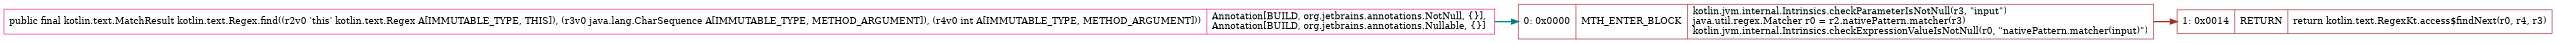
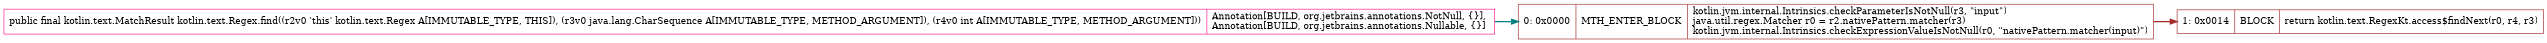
node "1: 0x0014": text "RETURN" -> "BLOCK"
